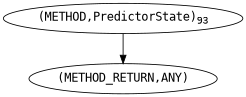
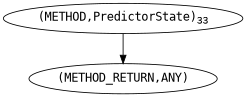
node "(METHOD,PredictorState)": text "93" -> "33"
